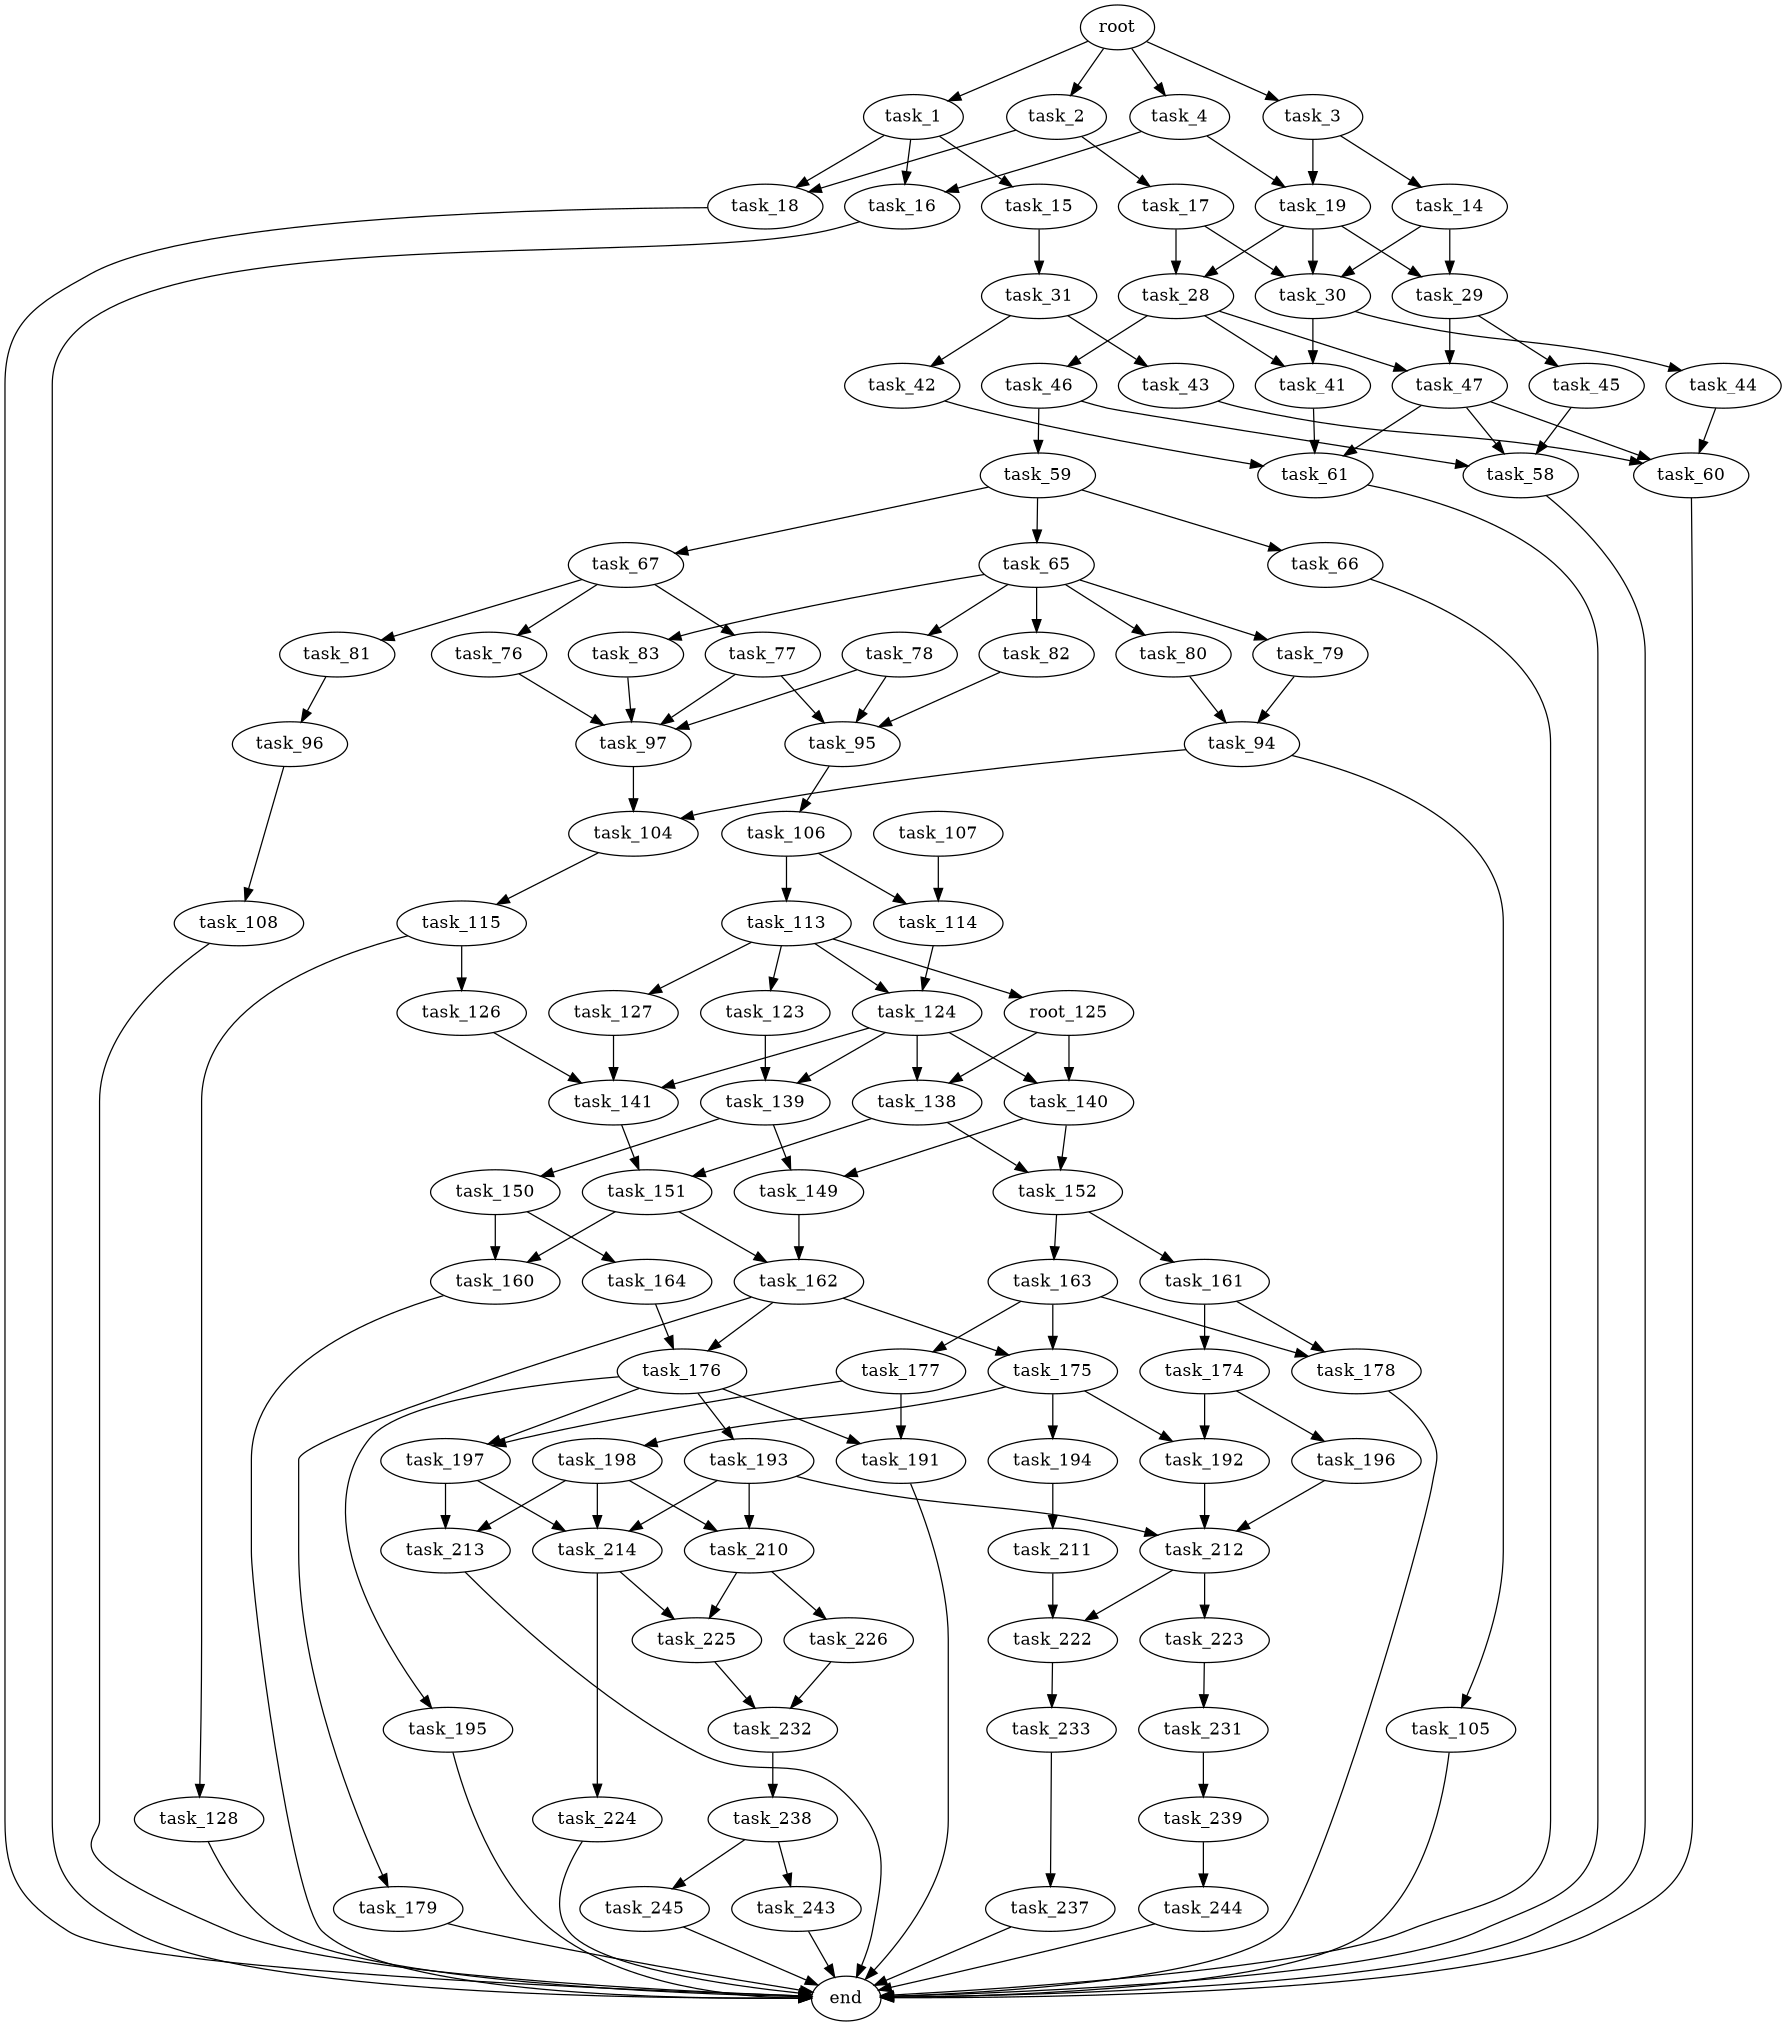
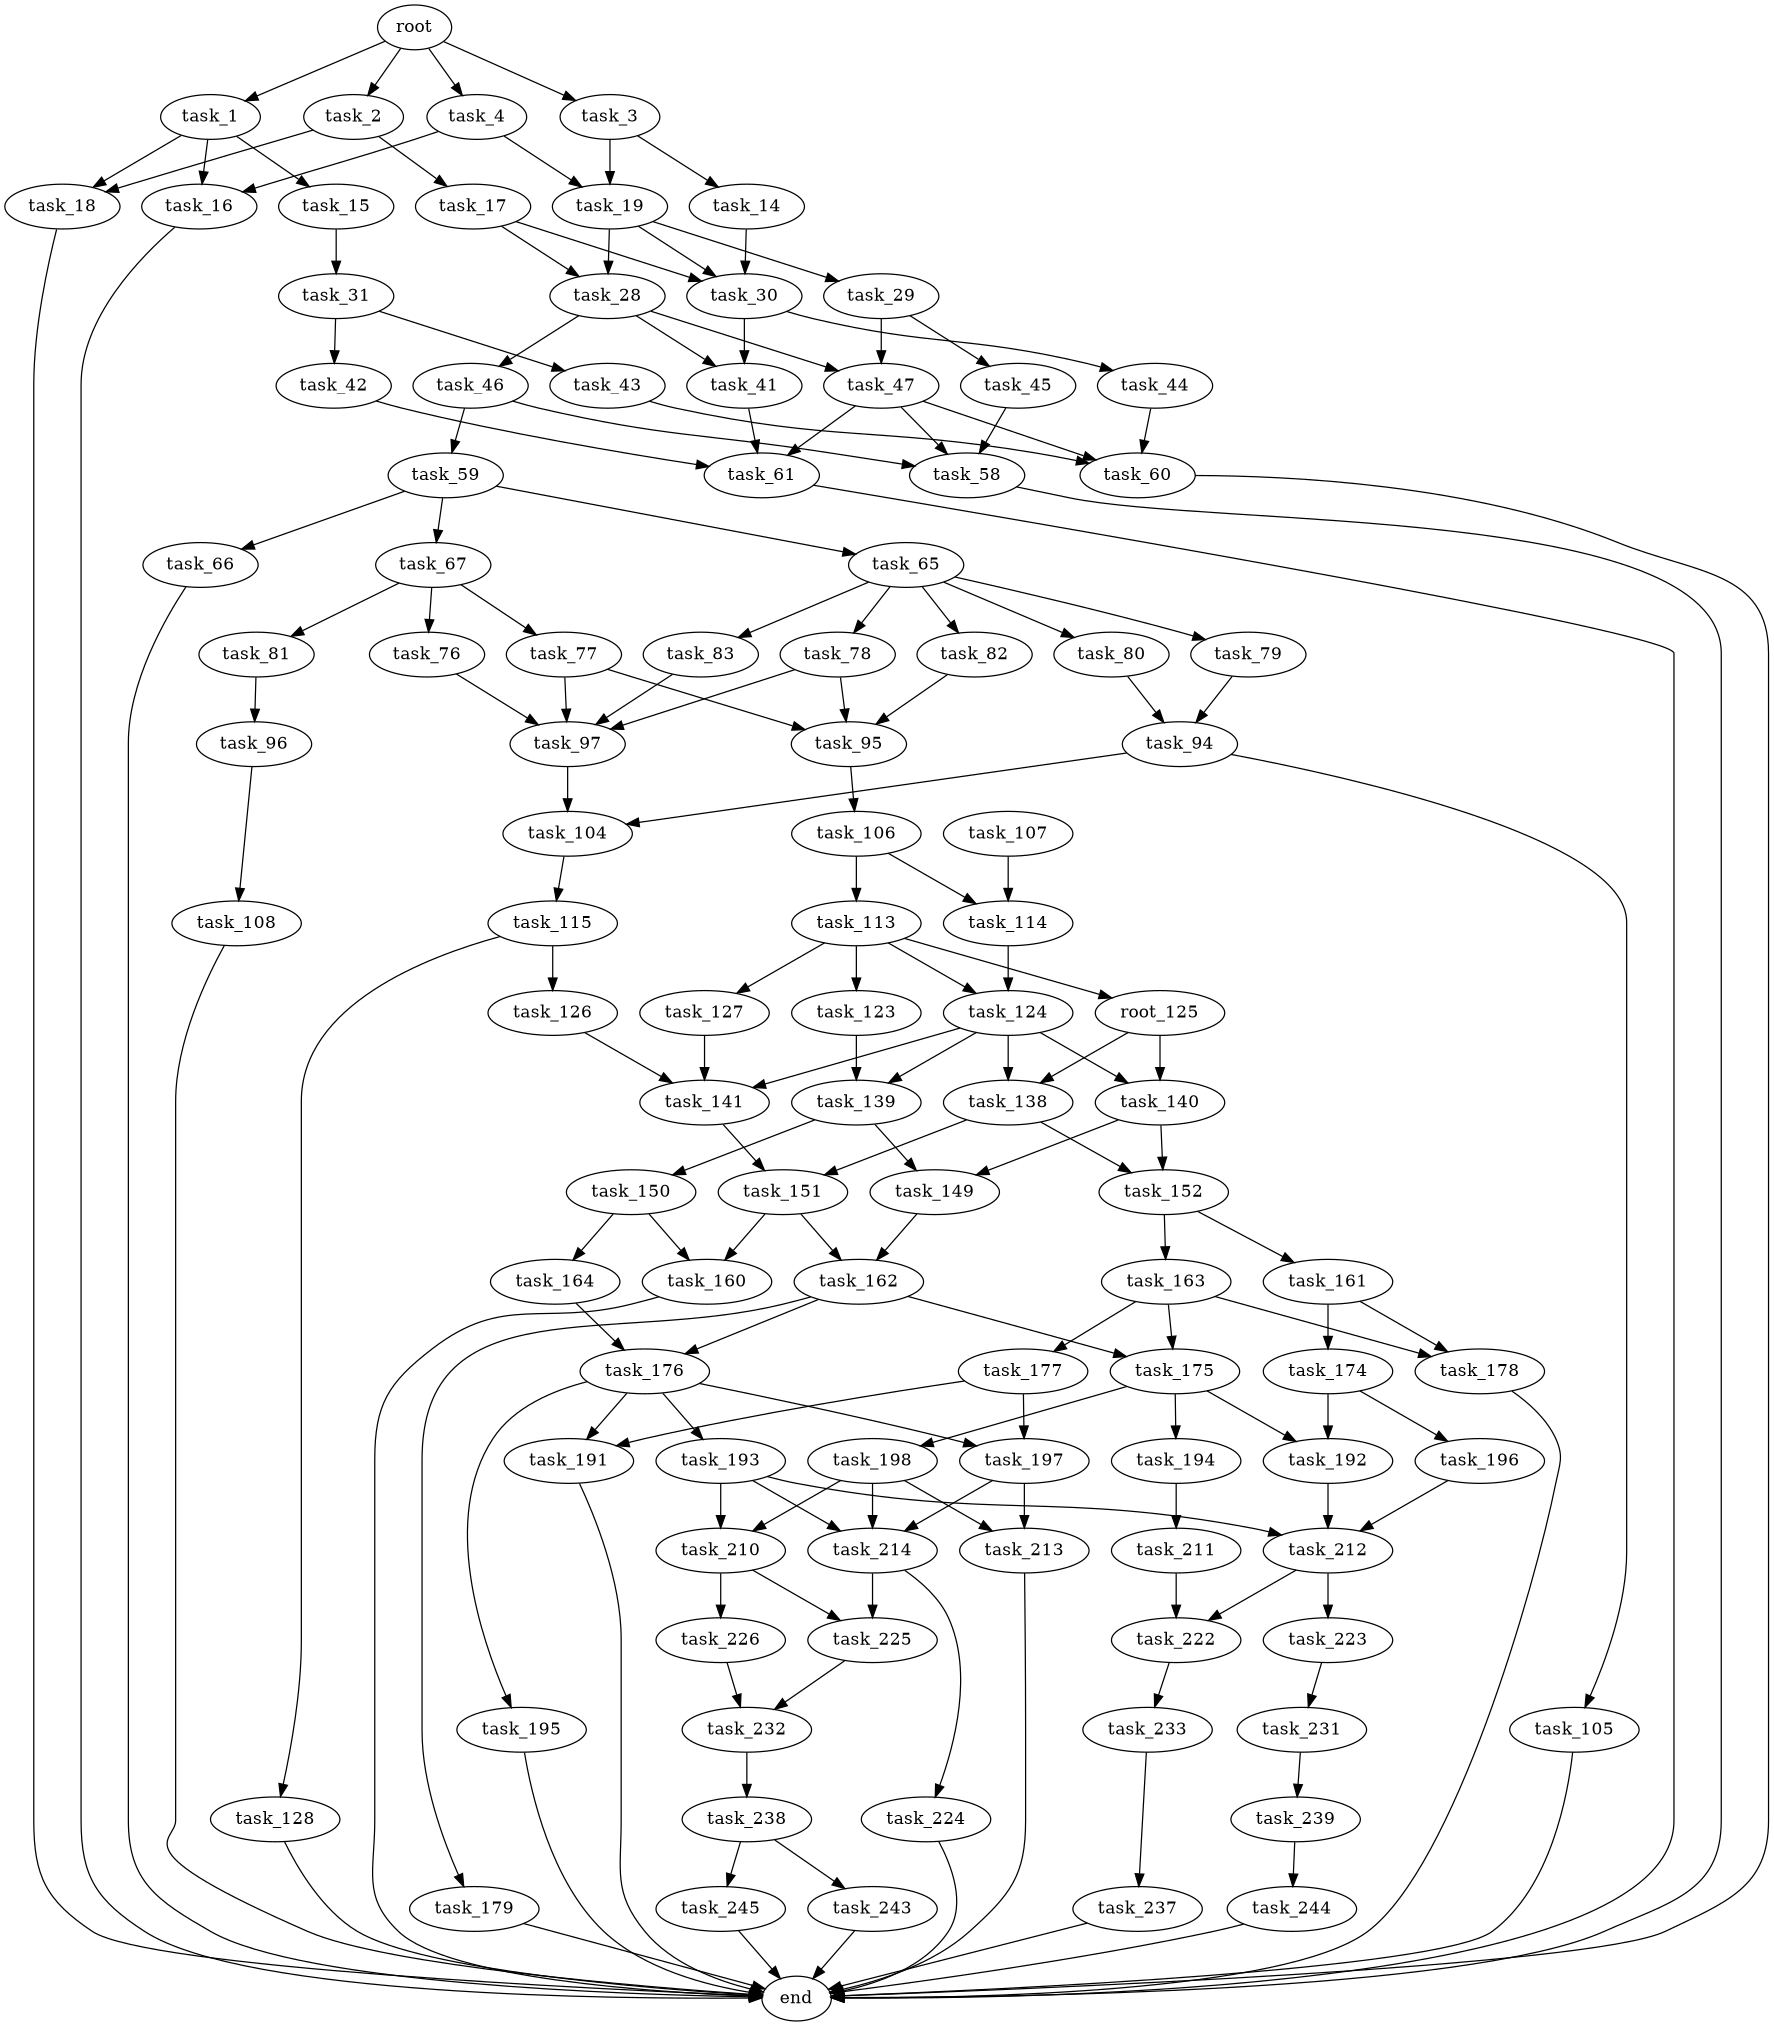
edge "task_14" -> "task_29": removed
